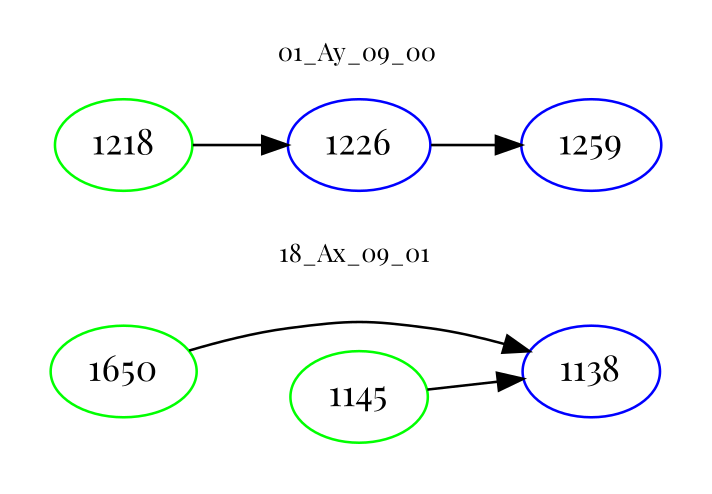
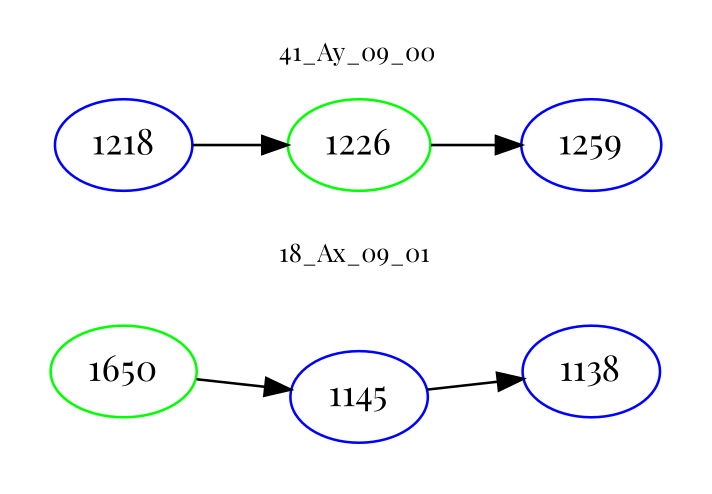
cluster "01_Ay_09_00": label "01_Ay_09_00" -> "41_Ay_09_00"
node "1218": color green -> blue
node "1226": color blue -> green
edge "1650" -> "1138": now "1650" -> "1145"
node "1145": color green -> blue
